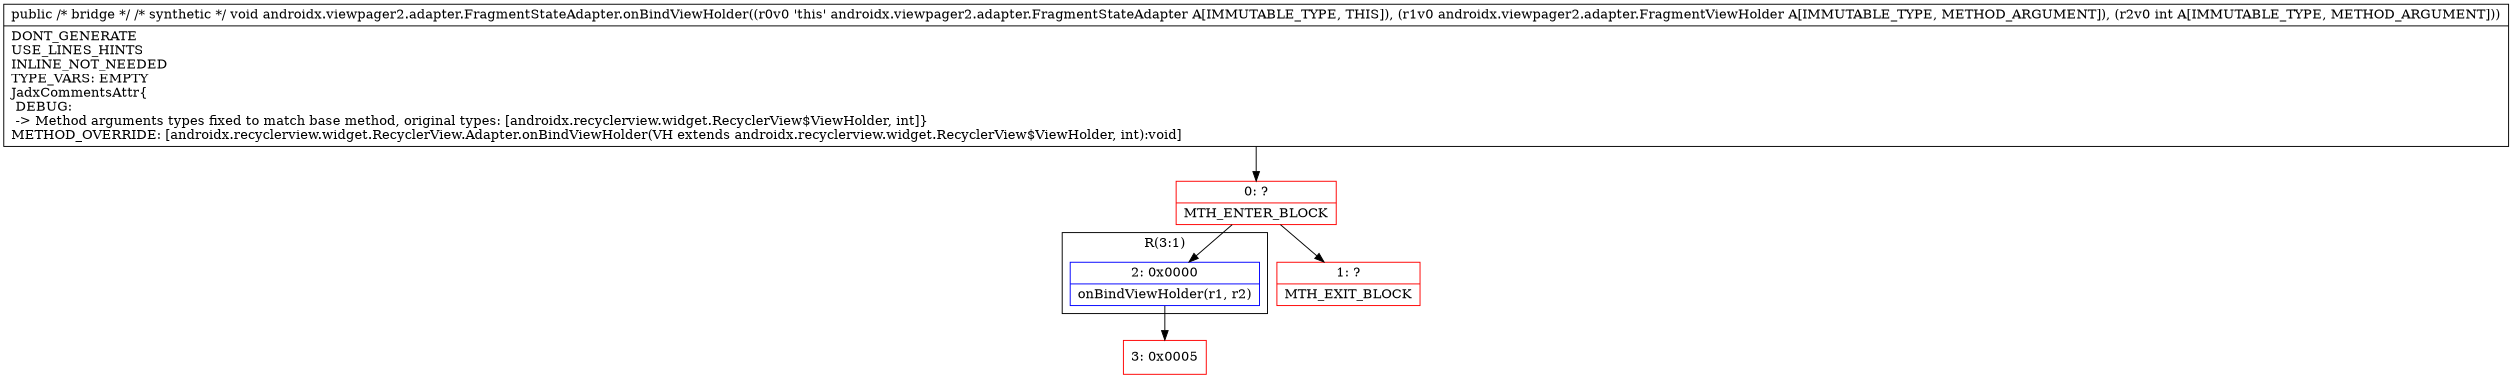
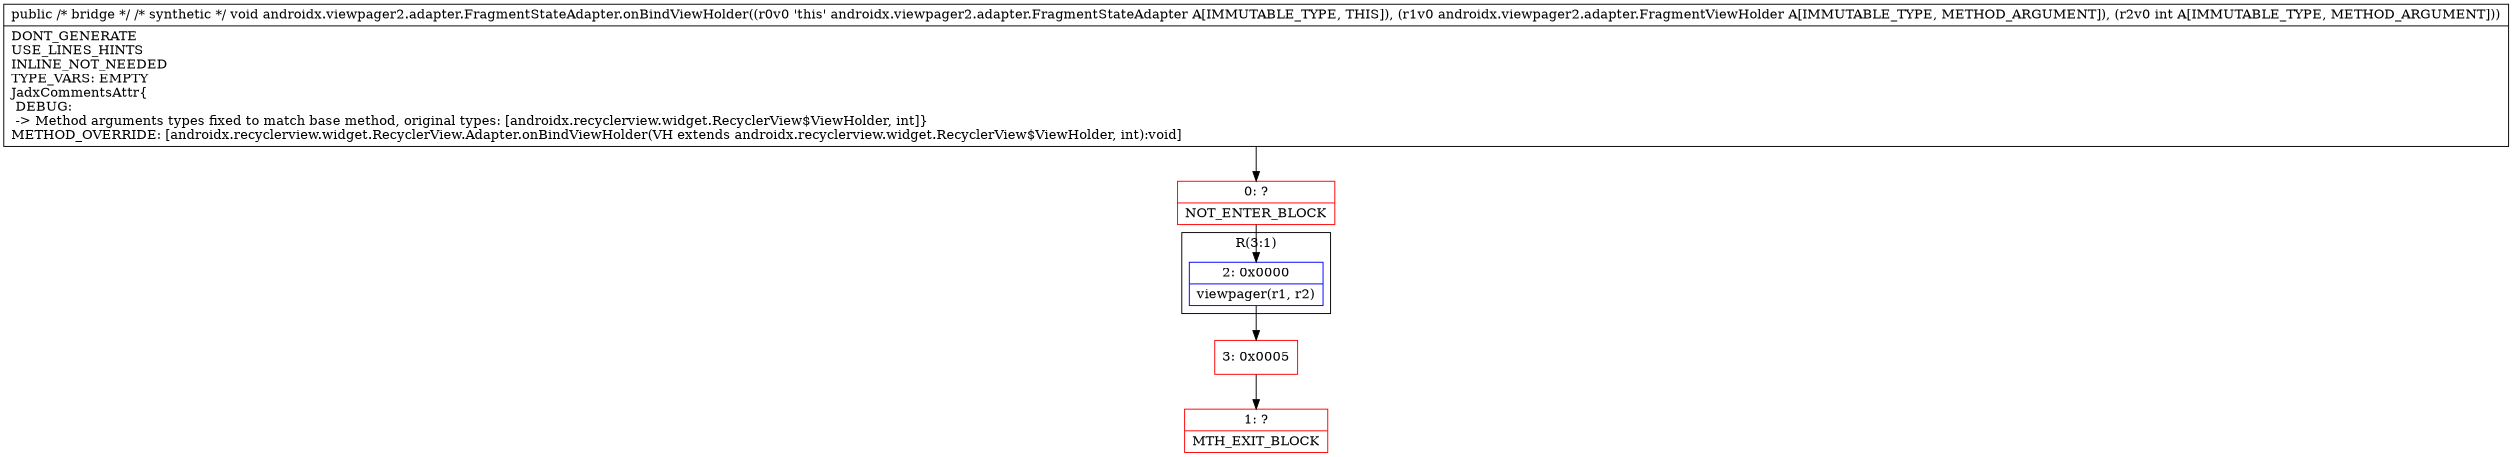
node "0: ?": text "MTH_ENTER_BLOCK" -> "NOT_ENTER_BLOCK"
edge "0: ?" -> "1: ?": now "3: 0x0005" -> "1: ?"
node "2: 0x0000": text "onBindViewHolder(r1, r2)" -> "viewpager(r1, r2)"
